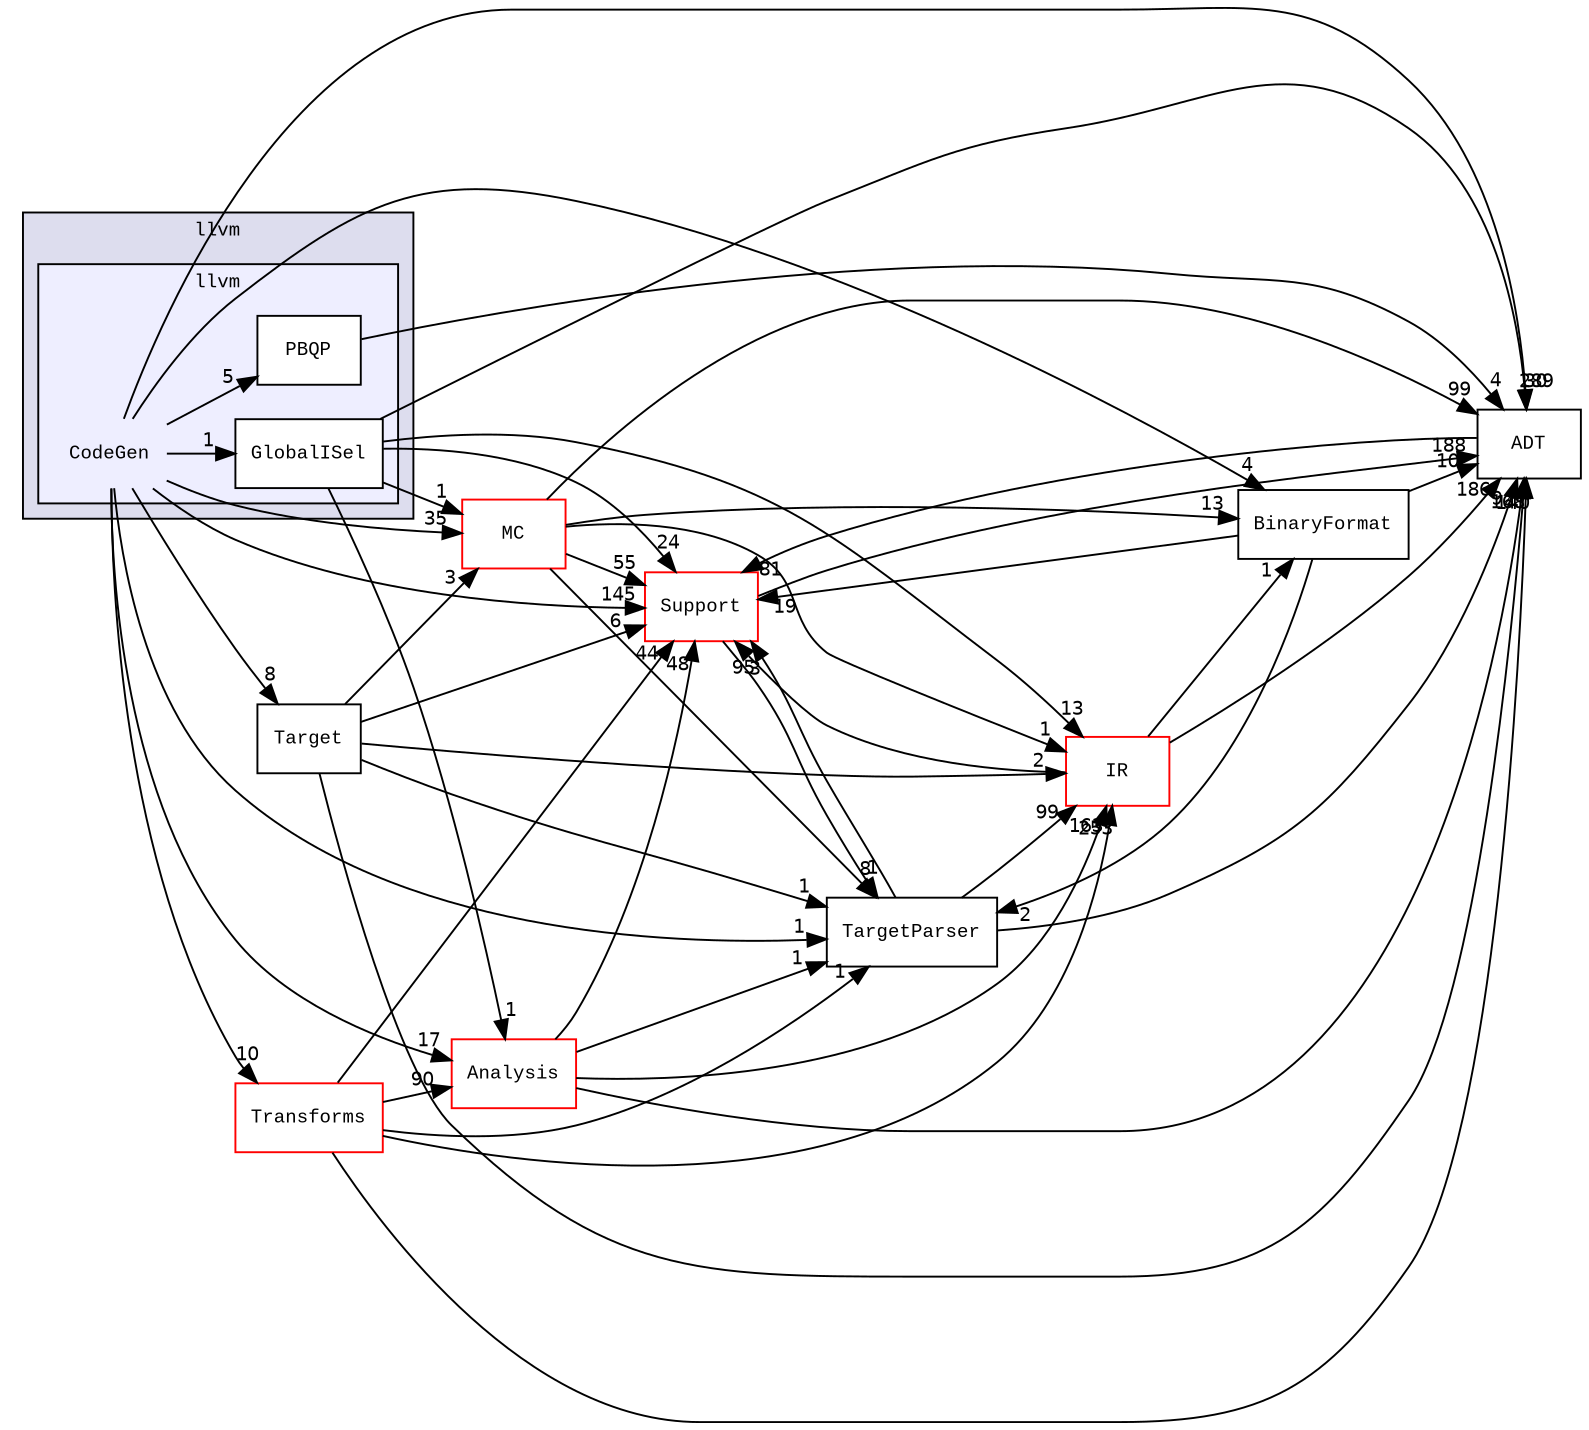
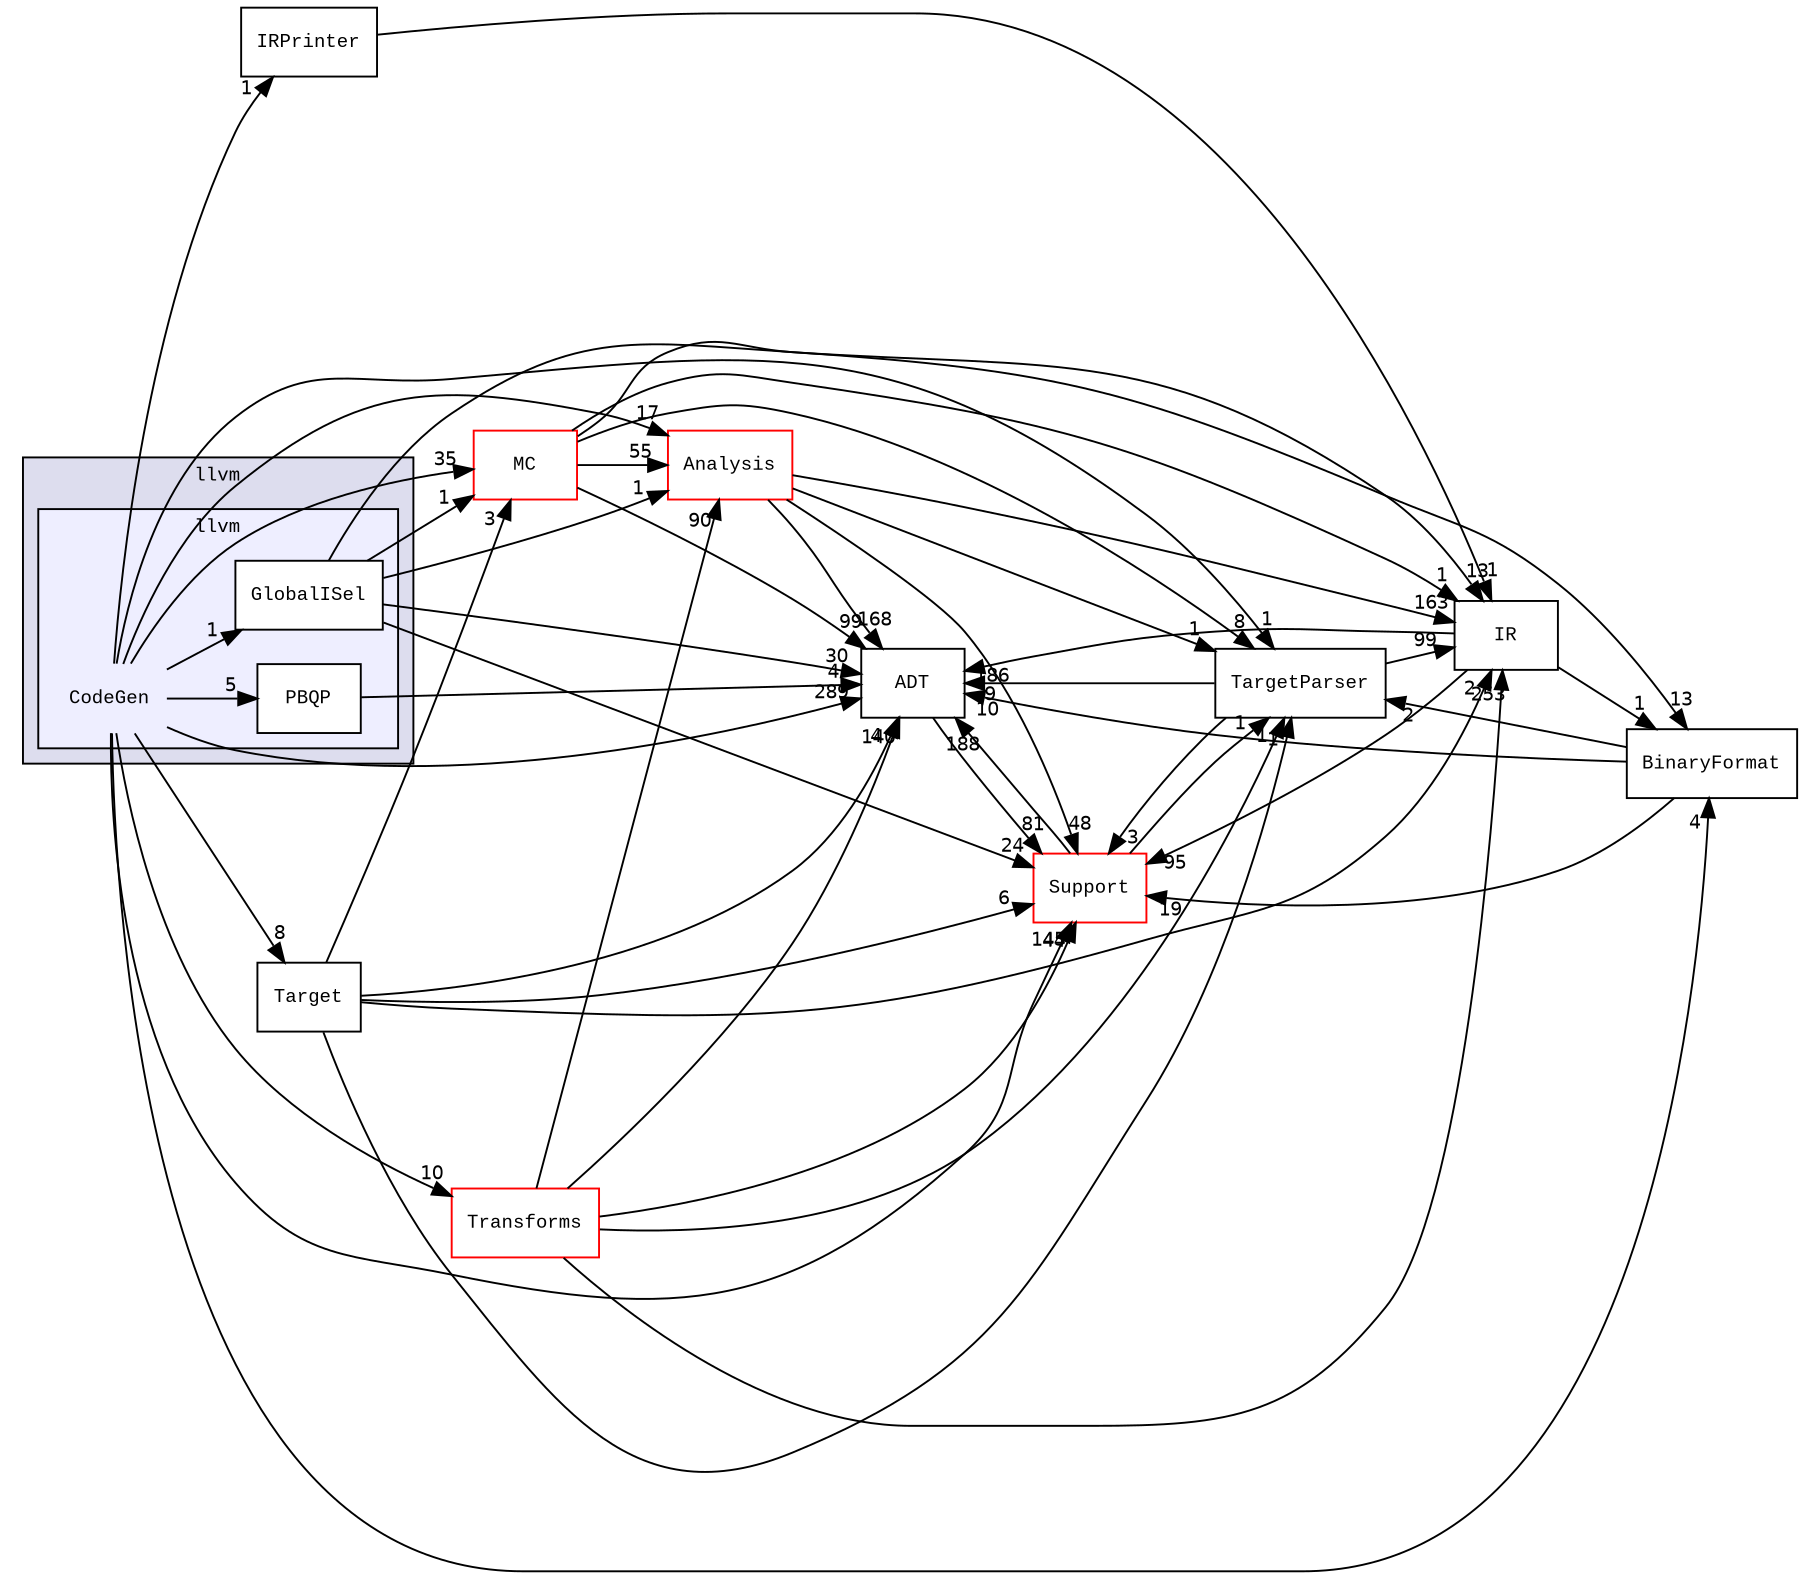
node "IRPrinter": added
edge "MC" -> "Support": now "MC" -> "Analysis"
node "IR": color red -> black
